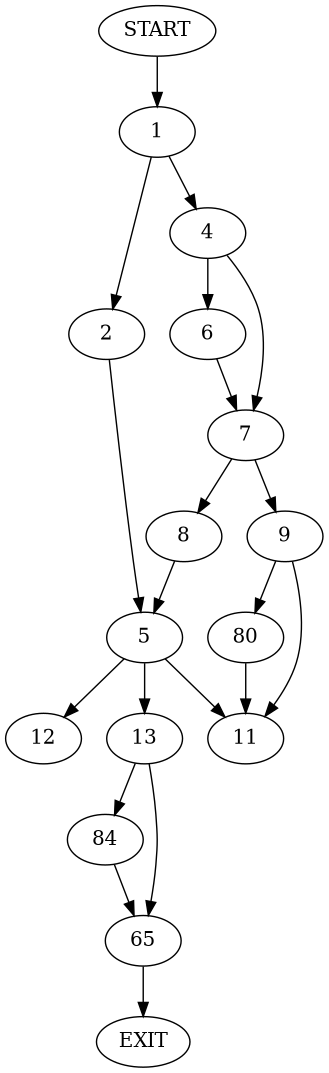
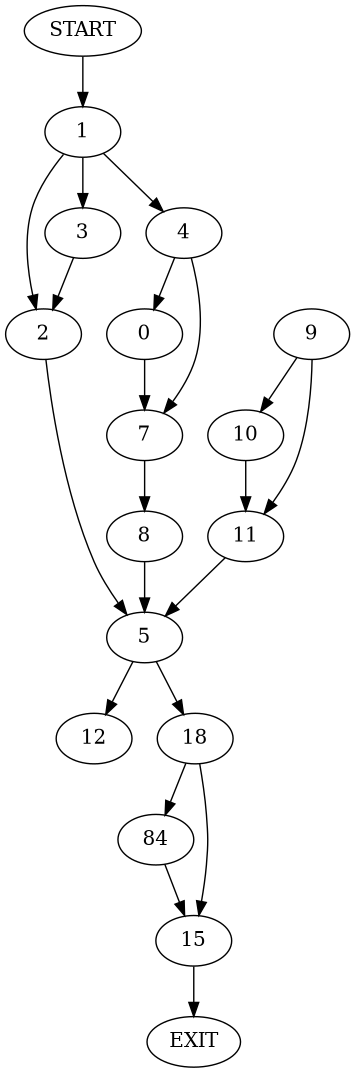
node "3": added
node "6": label "6" -> "0"
edge "7" -> "9": removed
node "80": label "80" -> "10"
edge "5" -> "11": reversed
node "13": label "13" -> "18"
node "65": label "65" -> "15"
